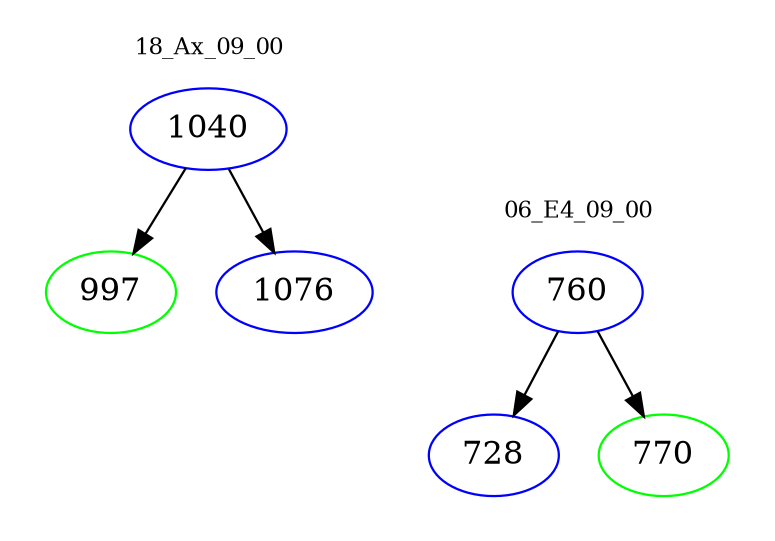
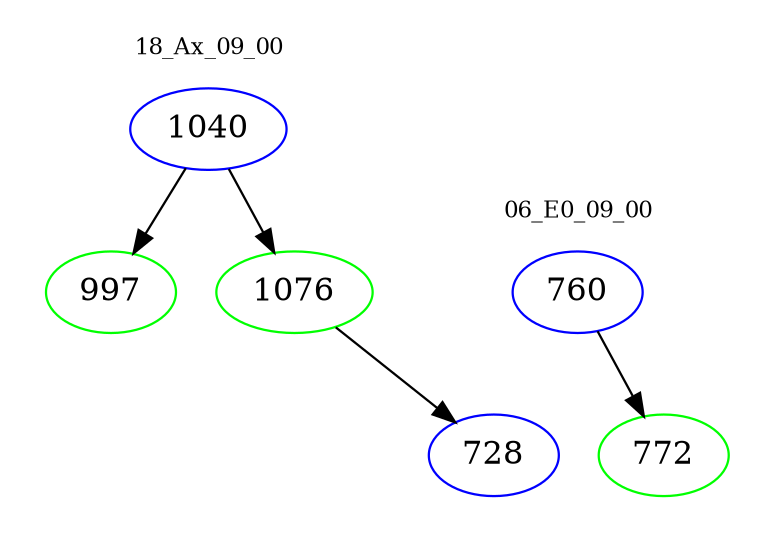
cluster "06_E4_09_00": label "06_E4_09_00" -> "06_E0_09_00"
node "1076": color blue -> green
edge "760" -> "728": now "1076" -> "728"
node "770": label "770" -> "772"
